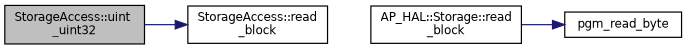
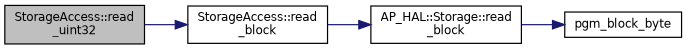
node "StorageAccess::uint _uint32": label "StorageAccess::uint _uint32" -> "StorageAccess::read _uint32"
edge "StorageAccess::read _block" -> "AP_HAL::Storage::read _block": added
node "pgm_read_byte": label "pgm_read_byte" -> "pgm_block_byte"
